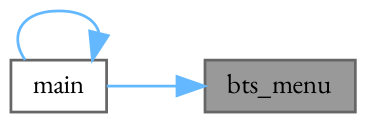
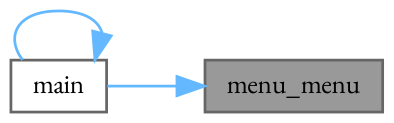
node "bts_menu": label "bts_menu" -> "menu_menu"
